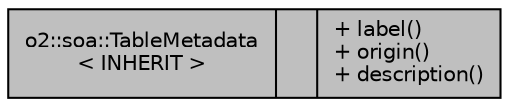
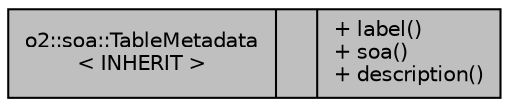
node "o2::soa::TableMetadata": text "+ origin()" -> "+ soa()"
